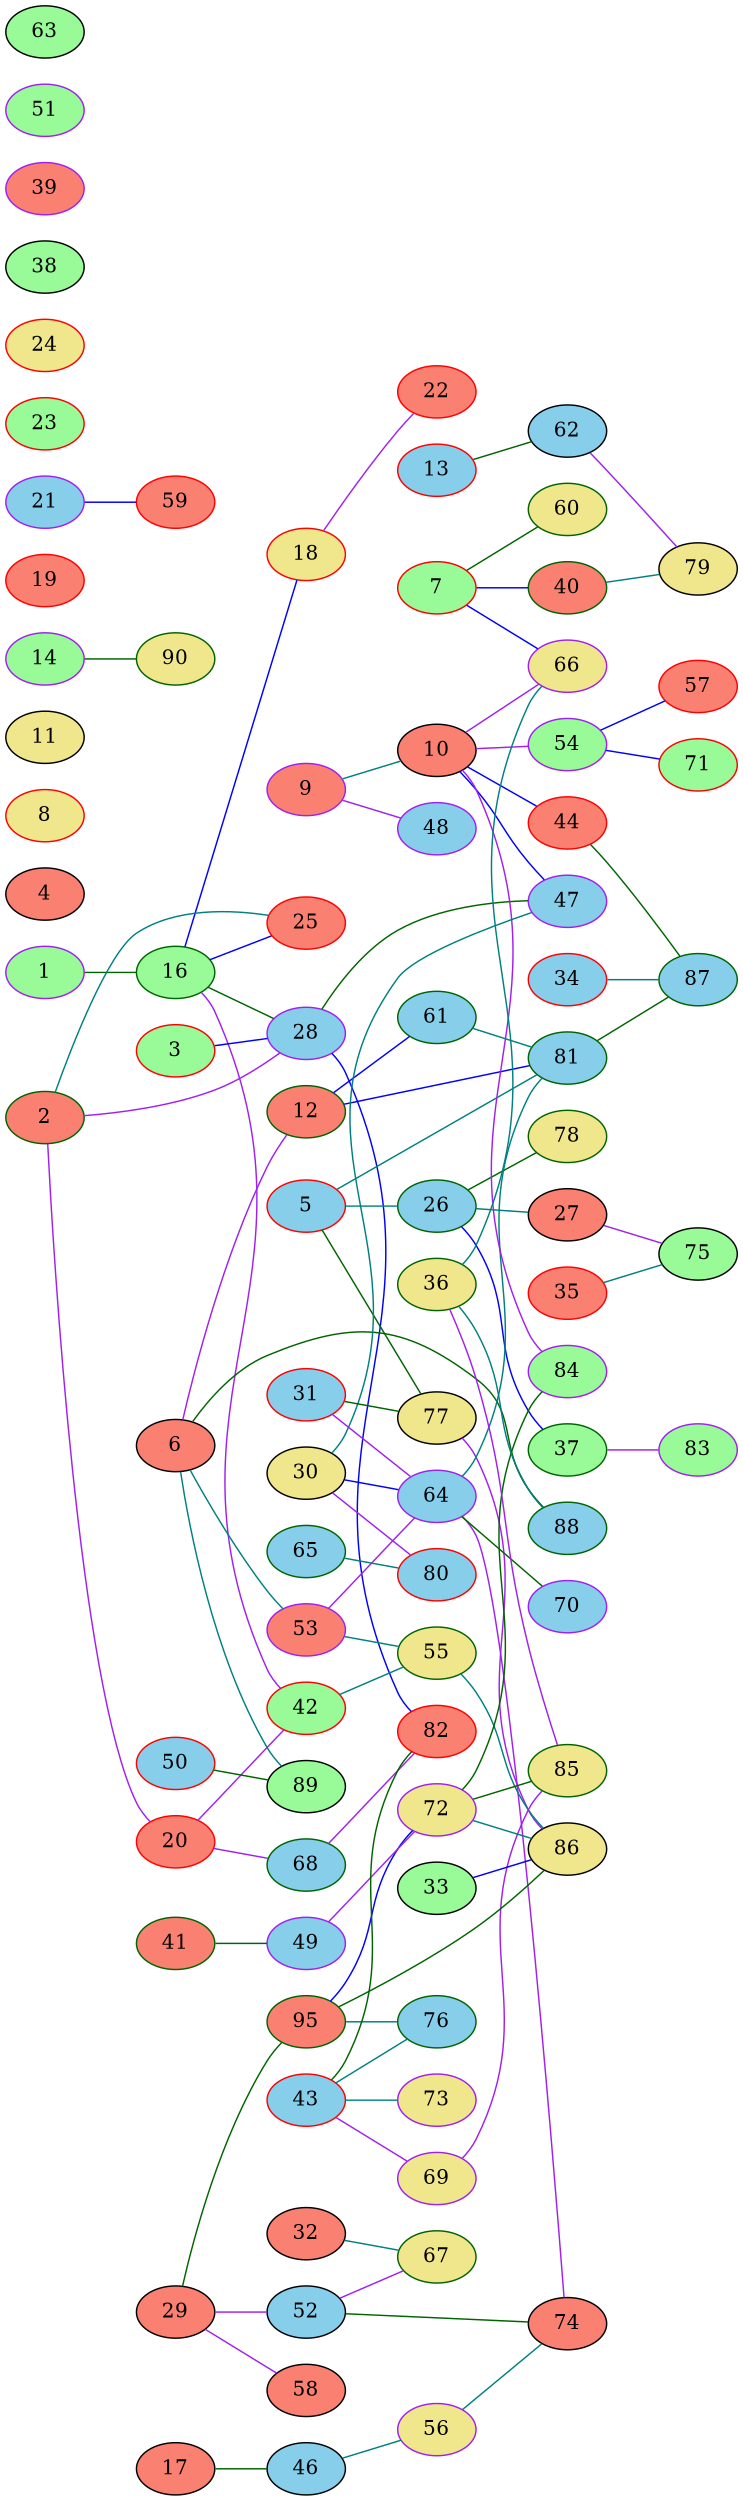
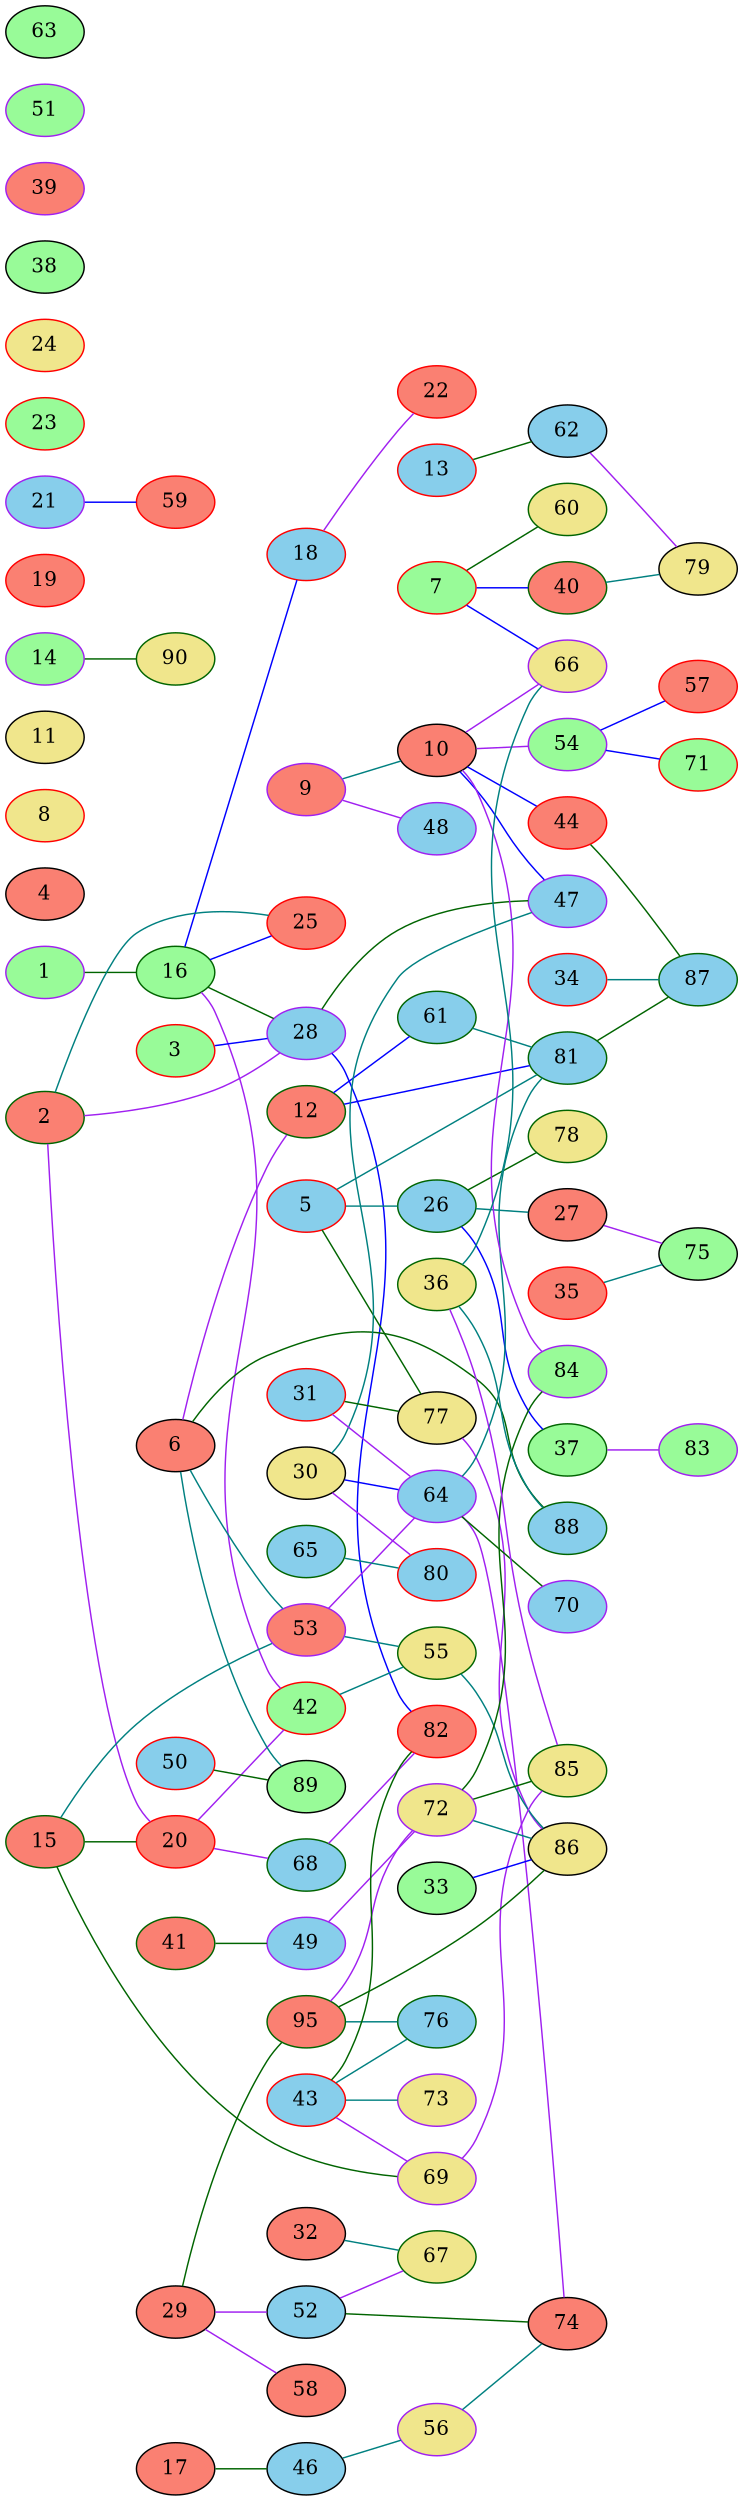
node "18": fillcolor khaki -> skyblue
node "15": added
edge "72" -- "95": color blue -> purple
